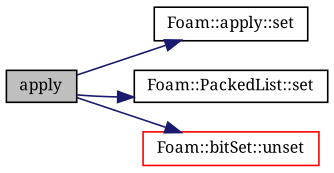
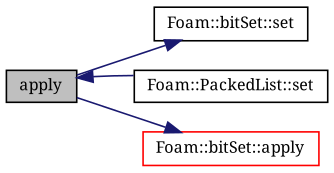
node "Foam::apply::set": label "Foam::apply::set" -> "Foam::bitSet::set"
edge "apply" -> "Foam::PackedList::set": reversed
node "Foam::bitSet::unset": label "Foam::bitSet::unset" -> "Foam::bitSet::apply"
